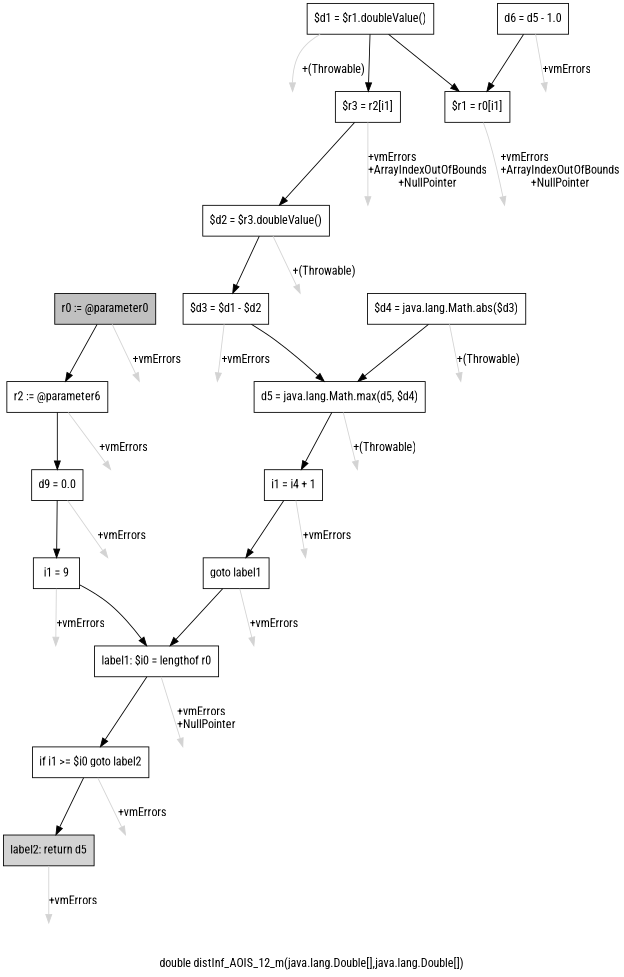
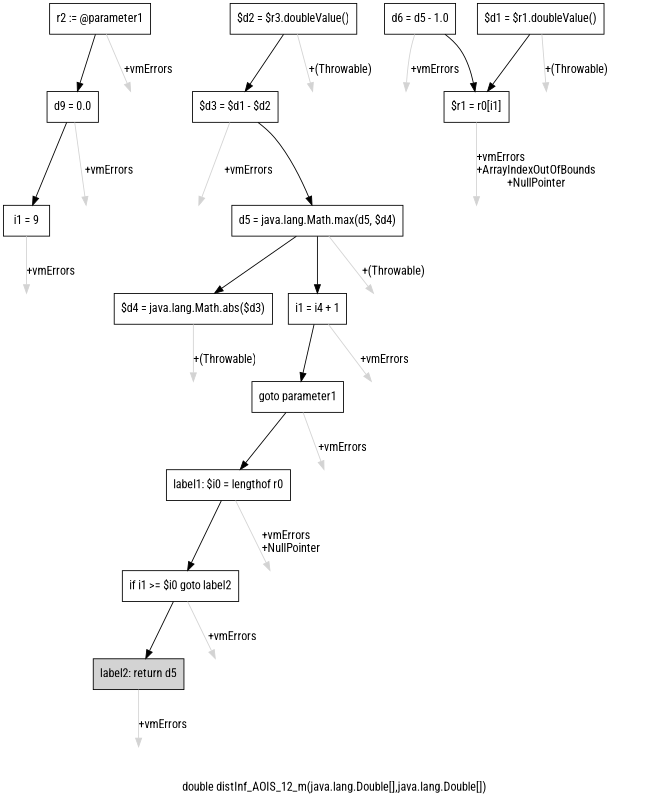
node "$r3 = r2[i1]": removed
node "r0 := @parameter0": removed
edge "$d4 = java.lang.Math.abs($d3)" -> "d5 = java.lang.Math.max(d5, $d4)": reversed
node "r2 := @parameter6": label "r2 := @parameter6" -> "r2 := @parameter1"
node "goto label1": label "goto label1" -> "goto parameter1"
edge "i1 = 9" -> "label1: $i0 = lengthof r0": removed
